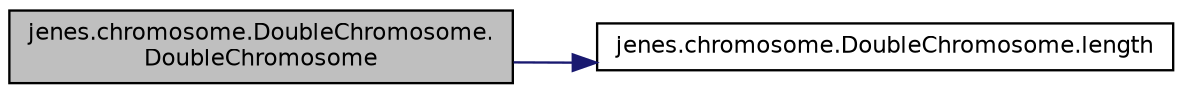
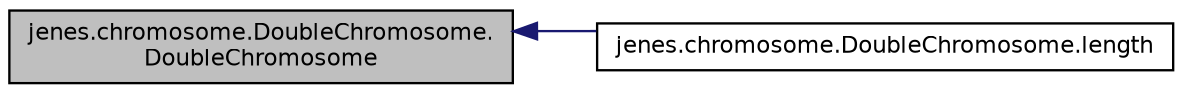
edge "jenes.chromosome.DoubleChromosome. DoubleChromosome" -> "jenes.chromosome.DoubleChromosome.length": reversed
